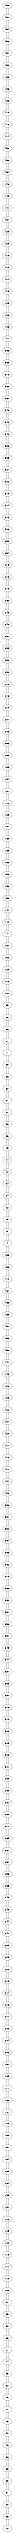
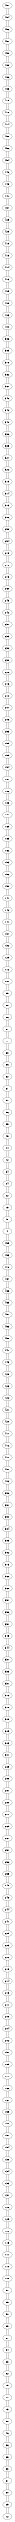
node "499": removed
